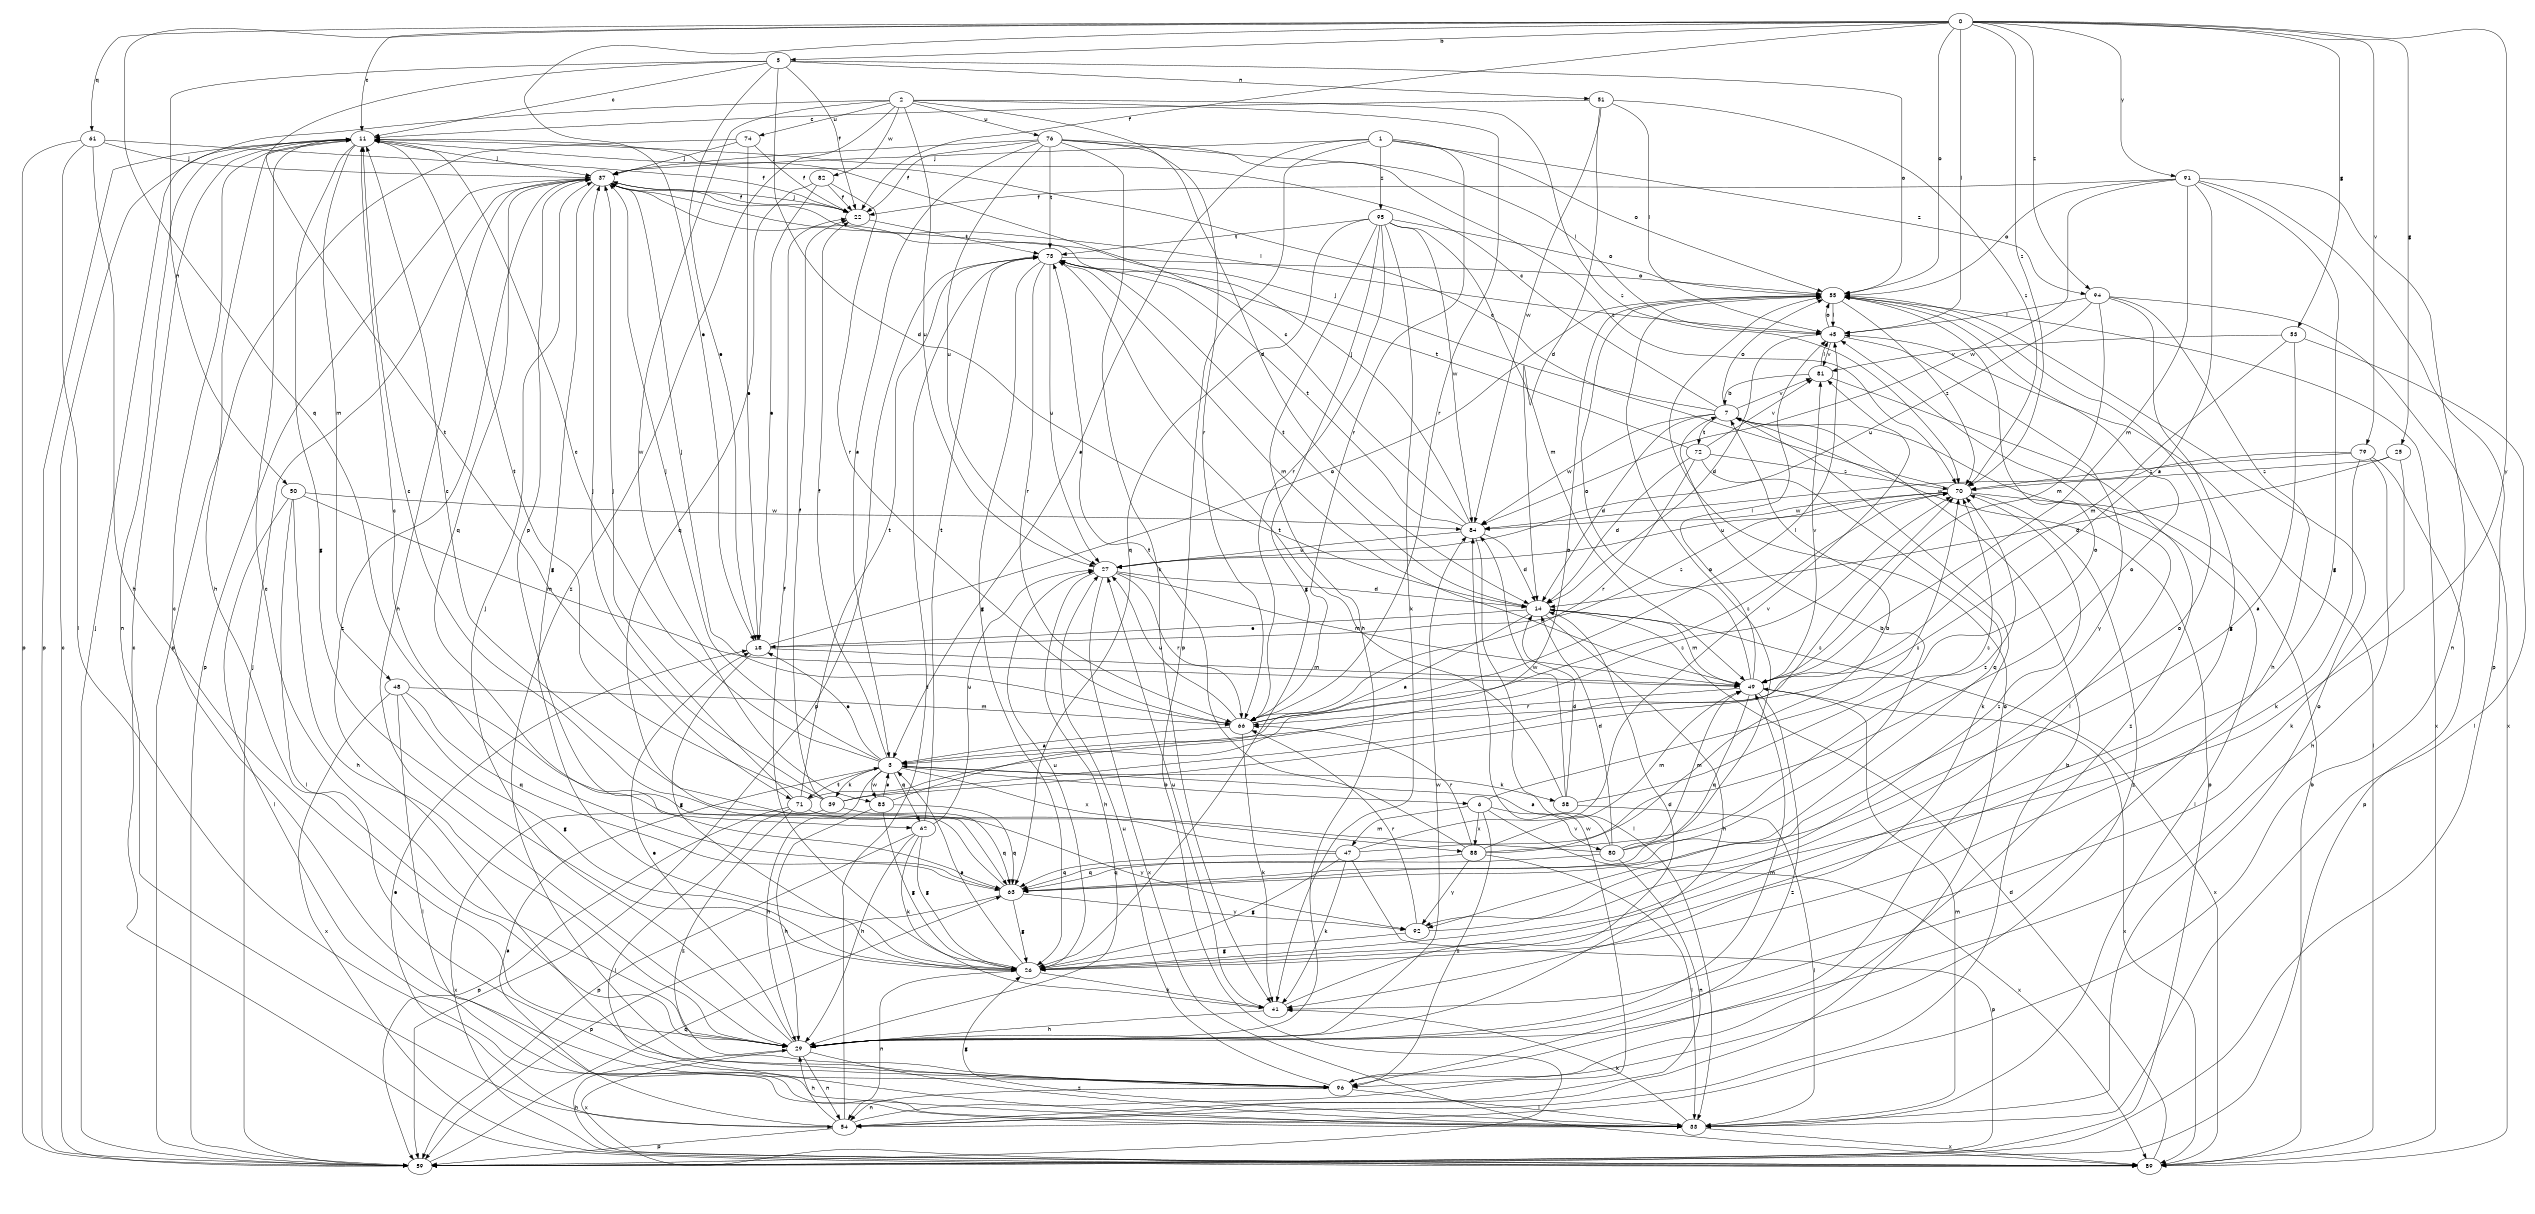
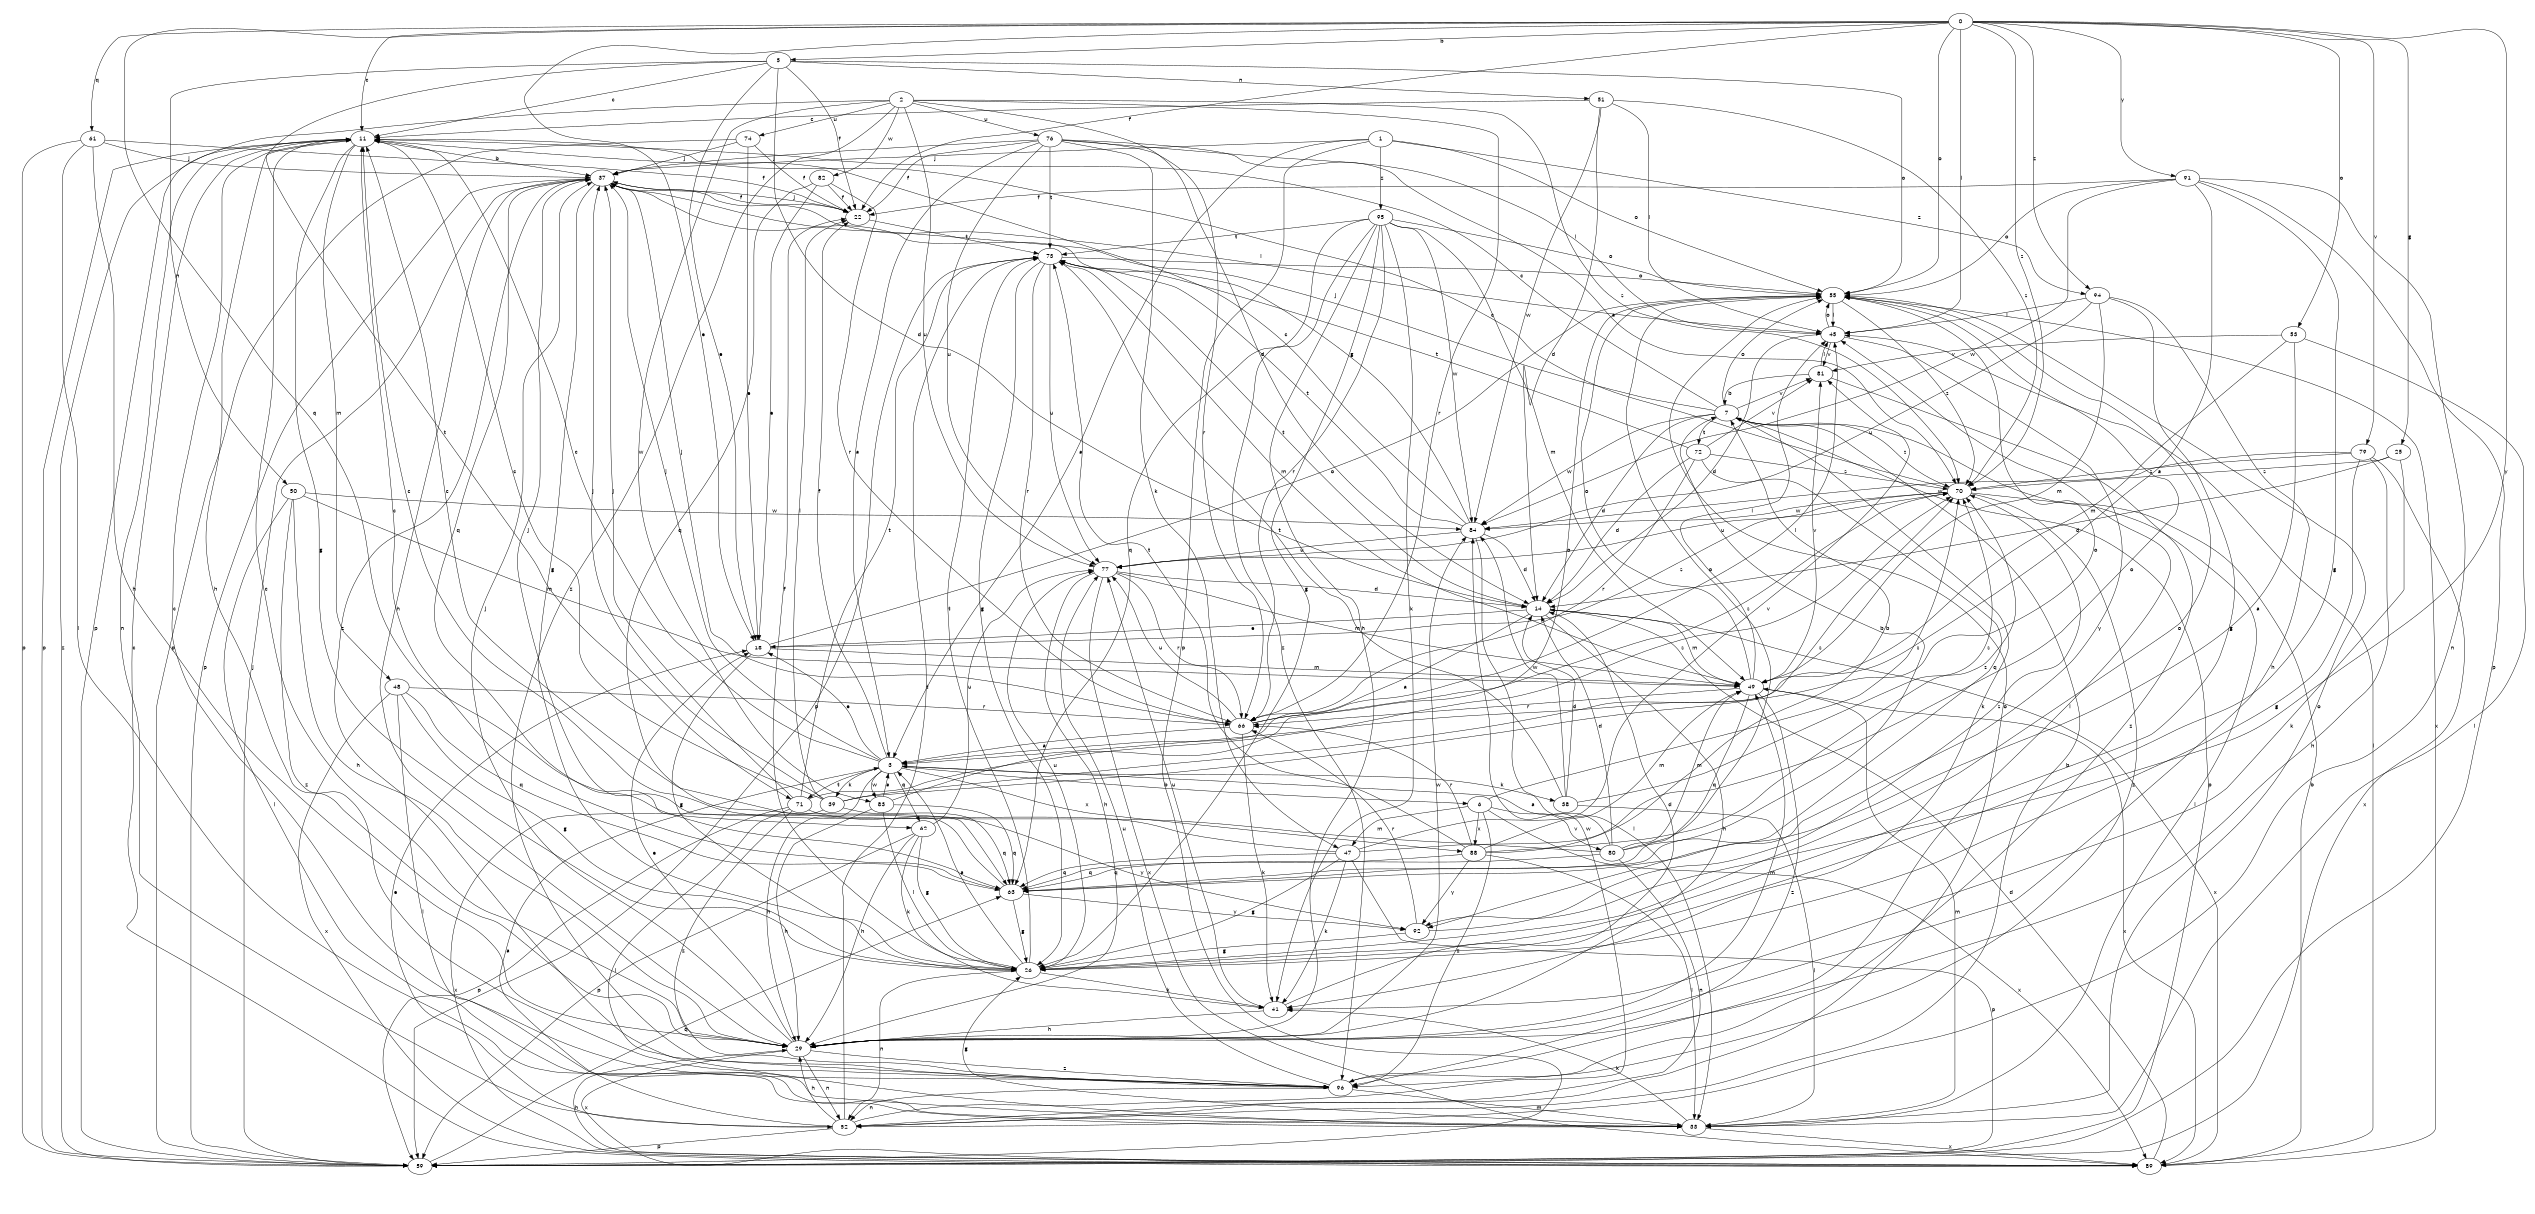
edge "11" -> "37": label "j" -> "b"
edge "0" -> "53": label "g" -> "o"
edge "76" -> "70": label "s" -> "a"
edge "84" -> "37": label "j" -> "g"
edge "1" -> "66": removed, label "r"
edge "7" -> "70": added, label "s"
edge "39" -> "11": label "t" -> "c"
edge "91" -> "49": removed, label "m"
edge "39" -> "22": label "f" -> "i"
edge "62" -> "73": now "26" -> "73"
edge "63" -> "37": label "p" -> "j"
edge "76" -> "41": now "76" -> "47"
node "27": label "27" -> "77"
edge "2" -> "59": label "j" -> "p"
edge "95" -> "96": added, label "z"
edge "59" -> "11": label "c" -> "z"
edge "48" -> "66": label "m" -> "r"
edge "79" -> "26": label "k" -> "g"
edge "94" -> "89": removed, label "x"
edge "50" -> "96": label "l" -> "z"
edge "79" -> "59": label "p" -> "x"
edge "83" -> "26": label "g" -> "i"
edge "63" -> "59": removed, label "p"
edge "96" -> "33": label "i" -> "m"
edge "29" -> "33": now "29" -> "96"
node "54": label "54" -> "52"
